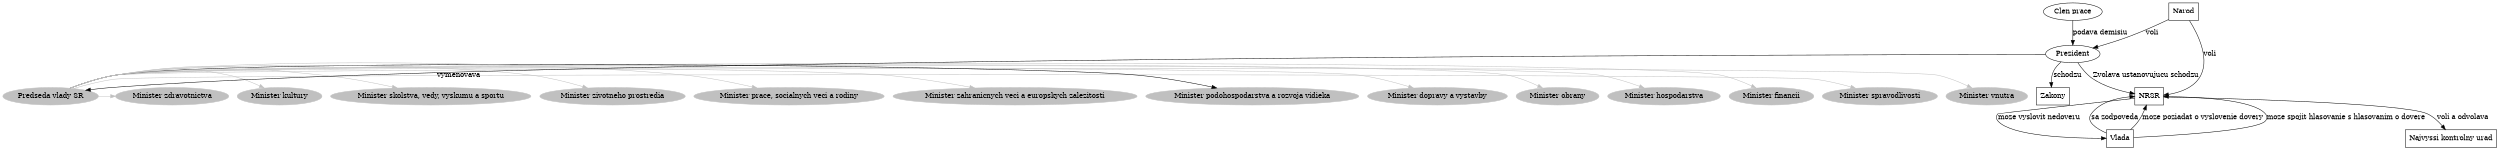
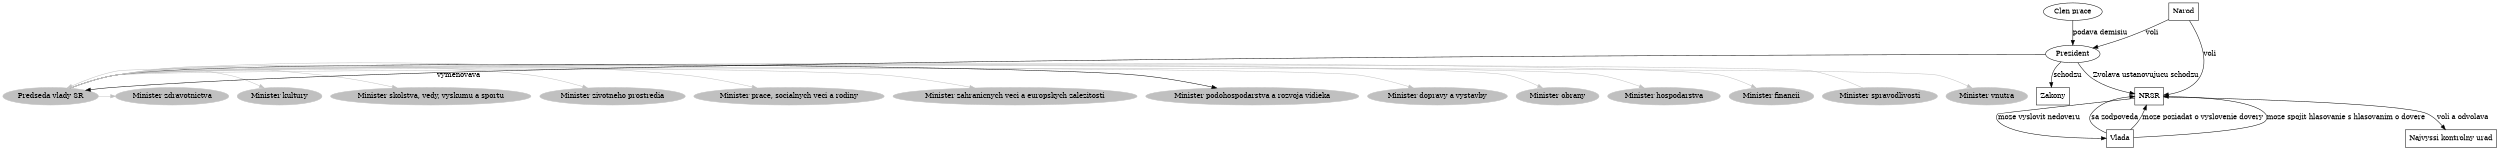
edge "Predseda vlady SR" -> "Minister spravodlivosti": reversed
